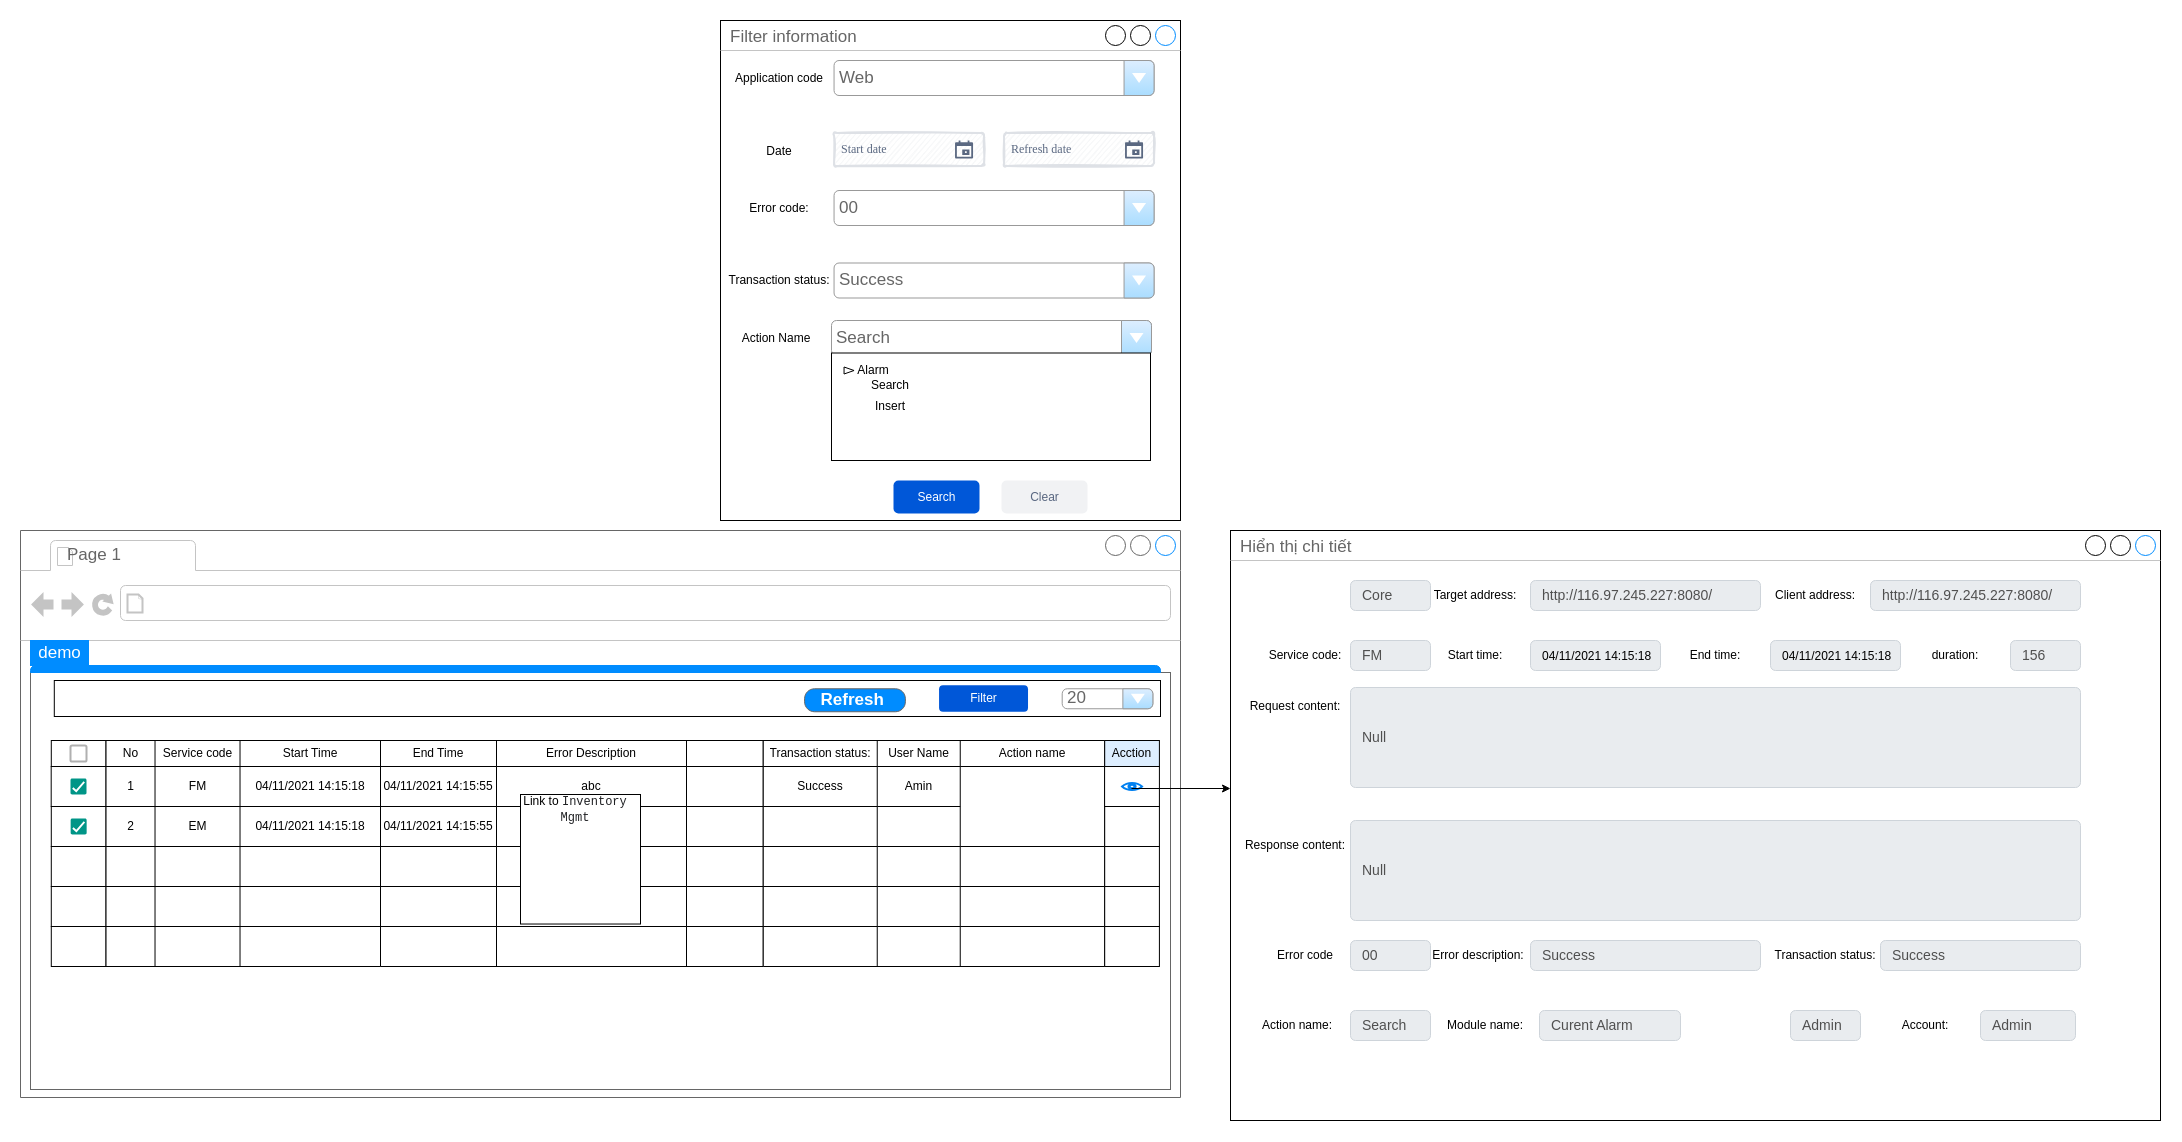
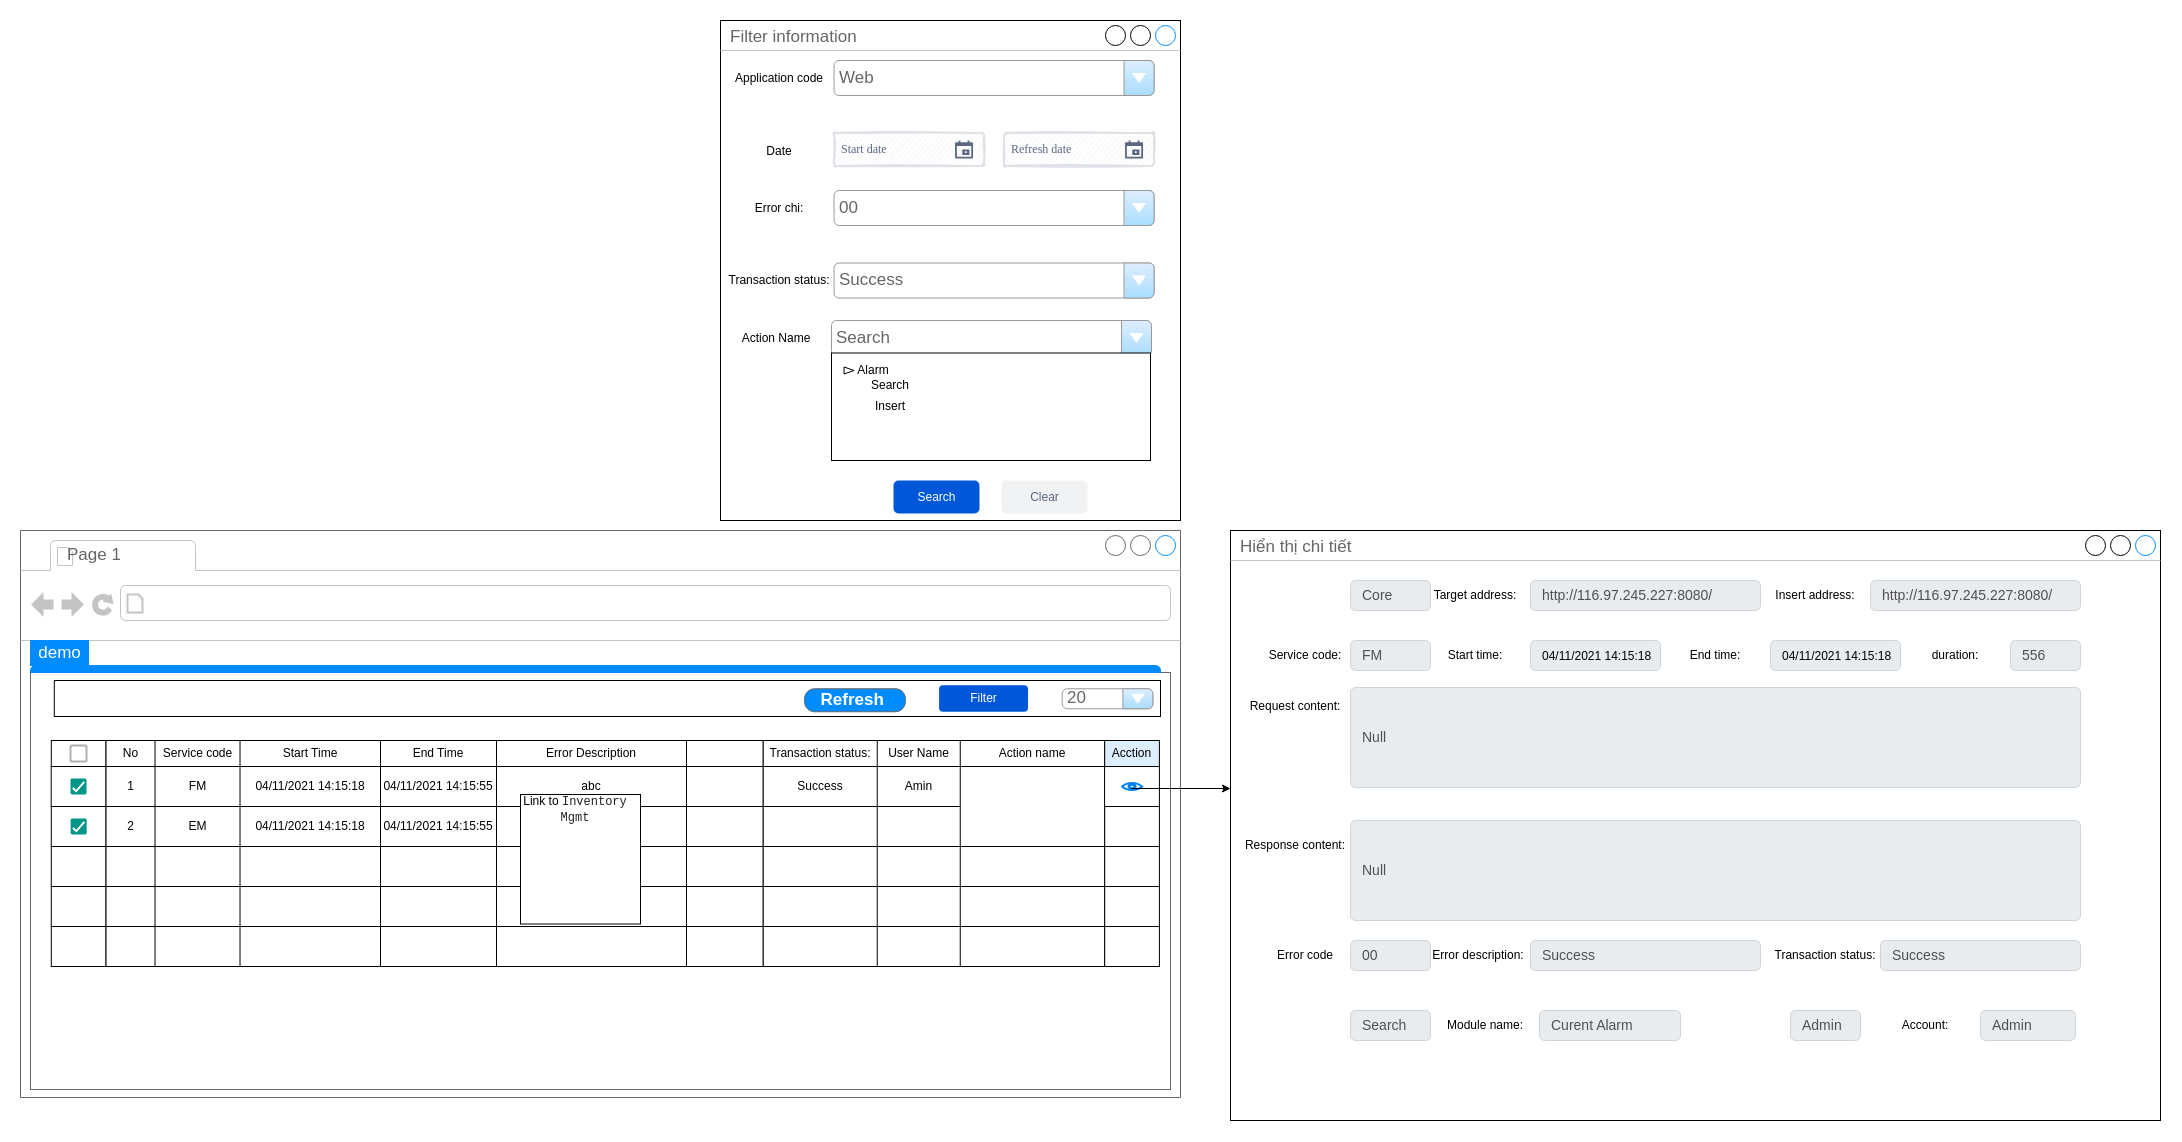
node "Error code:": label "Error code:" -> "Error chi:"
node "Client address:": label "Client address:" -> "Insert address:"
node "156": label "156" -> "556"
node "Action name:": removed
